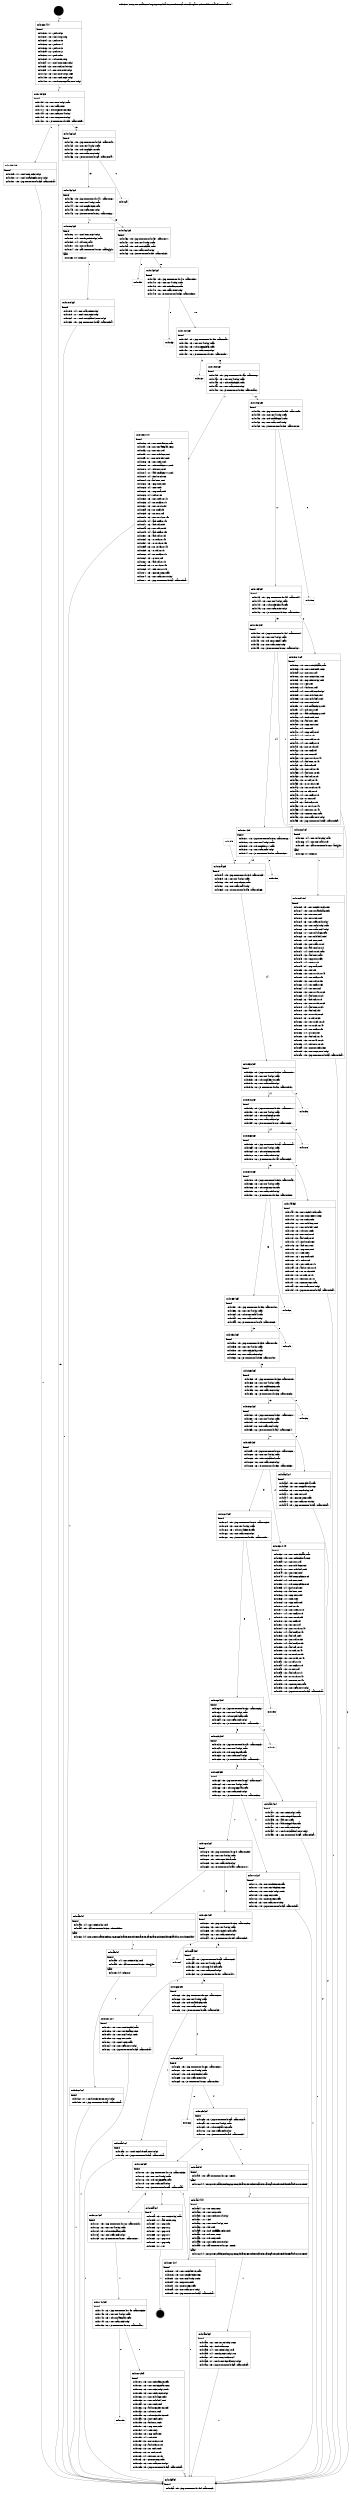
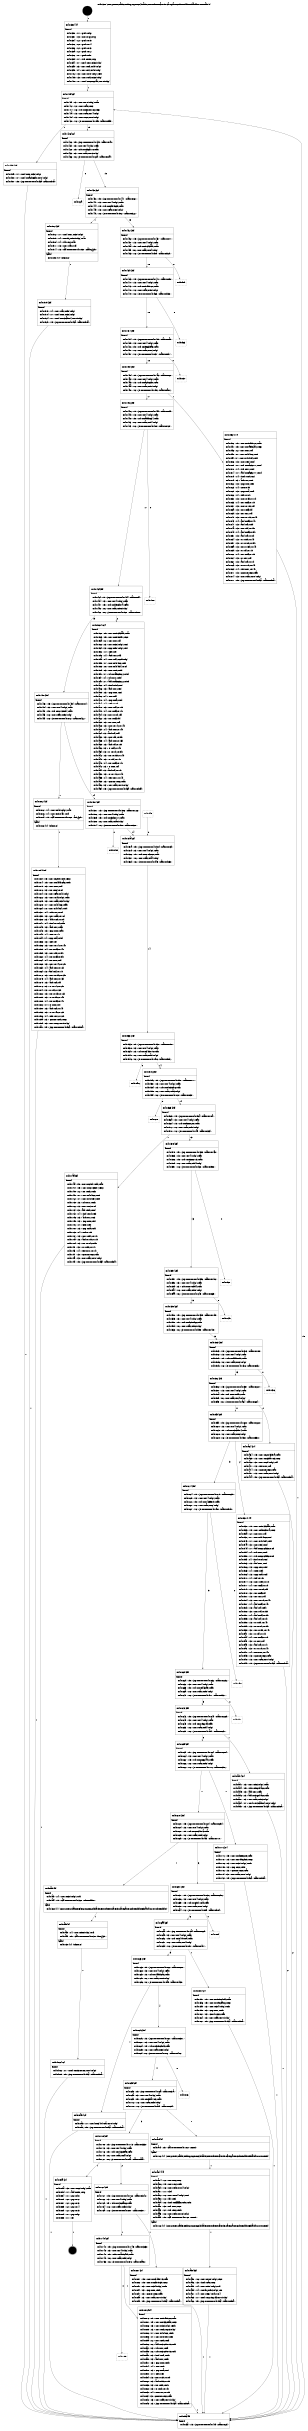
edge "0x4019c0 [164]" -> "0x401f6a [5]": removed, label "2"
edge "0x40170e [25]" -> "0x4018e7 [27]": now "0x401727 [25]" -> "0x4018e7 [27]"
